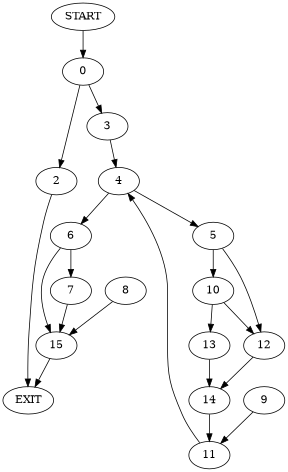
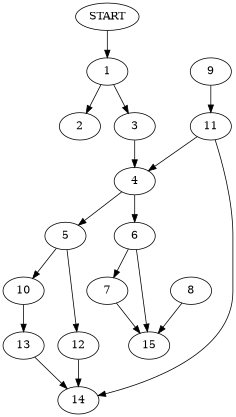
node "0": label "0" -> "1"
edge "10" -> "12": removed
node "EXIT": removed
edge "14" -> "11": reversed
